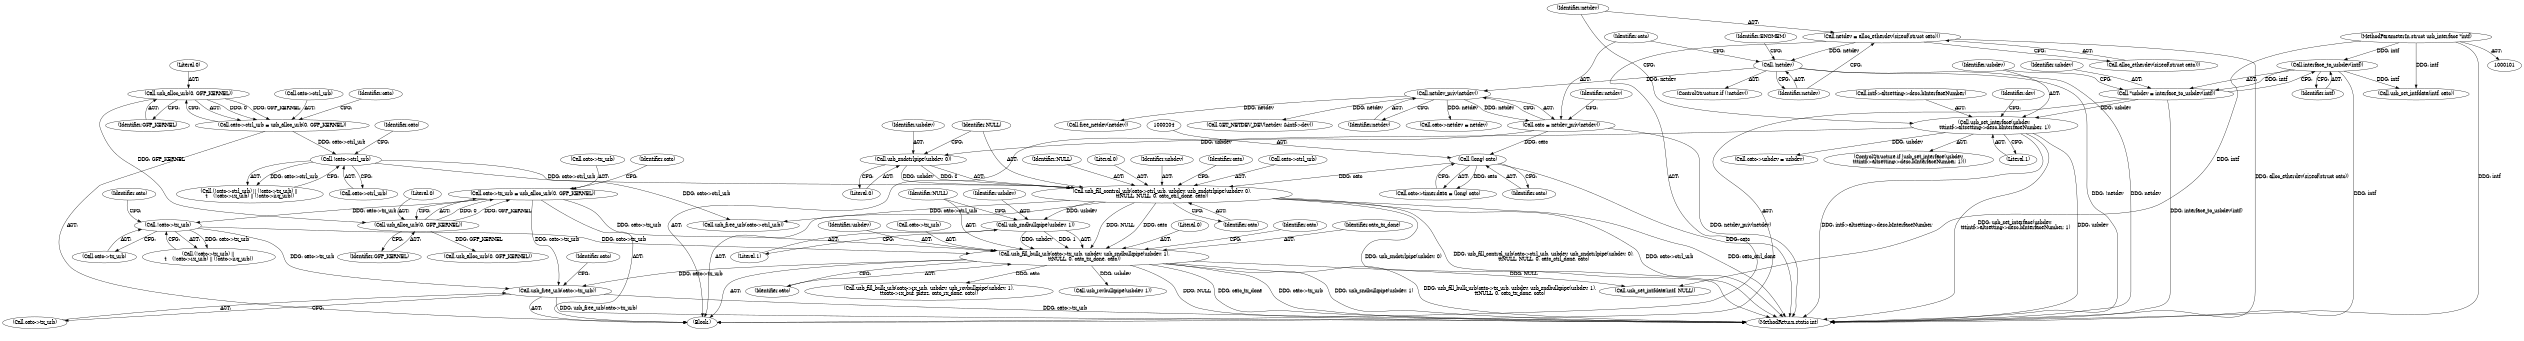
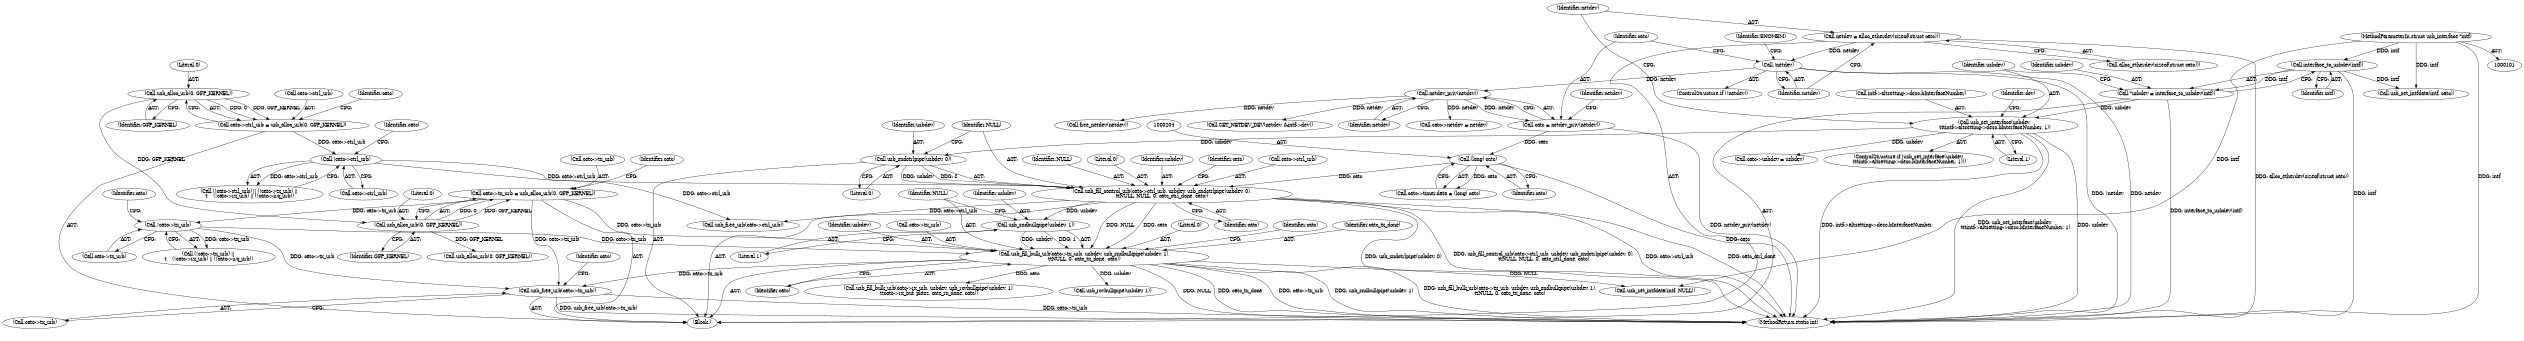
edge "(Call,catc = netdev_priv(netdev))" -> "(Block,)": now "(Call,usb_sndctrlpipe(usbdev, 0))" -> "(Block,)"
